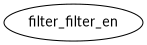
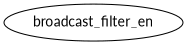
node "filter_filter_en": label "filter_filter_en" -> "broadcast_filter_en"
